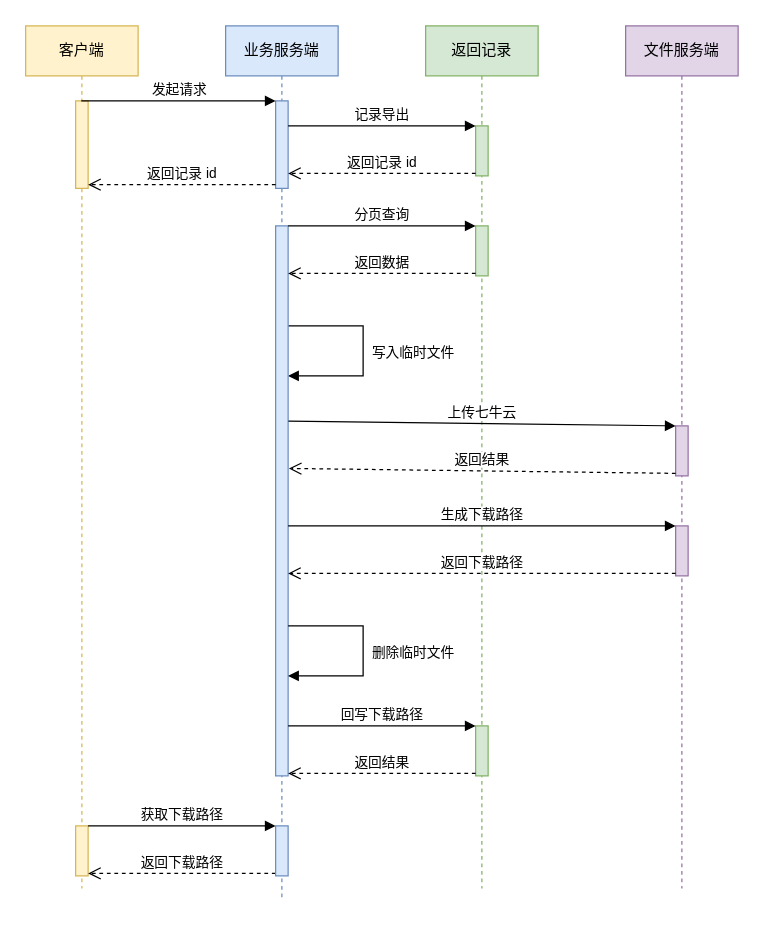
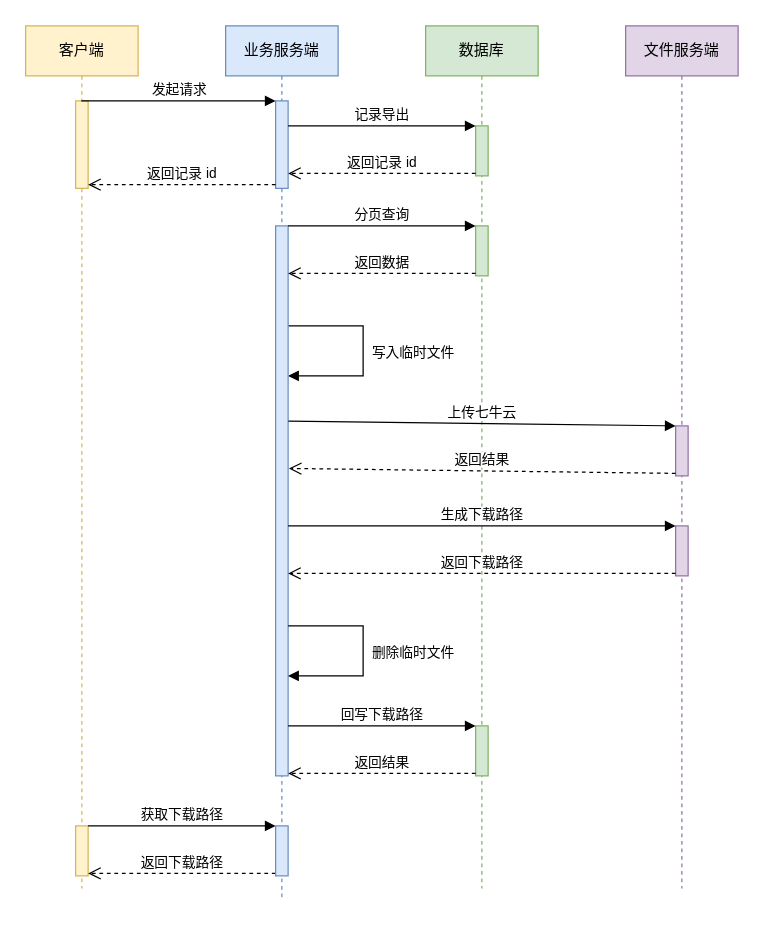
node "返回记录": label "返回记录" -> "数据库"
